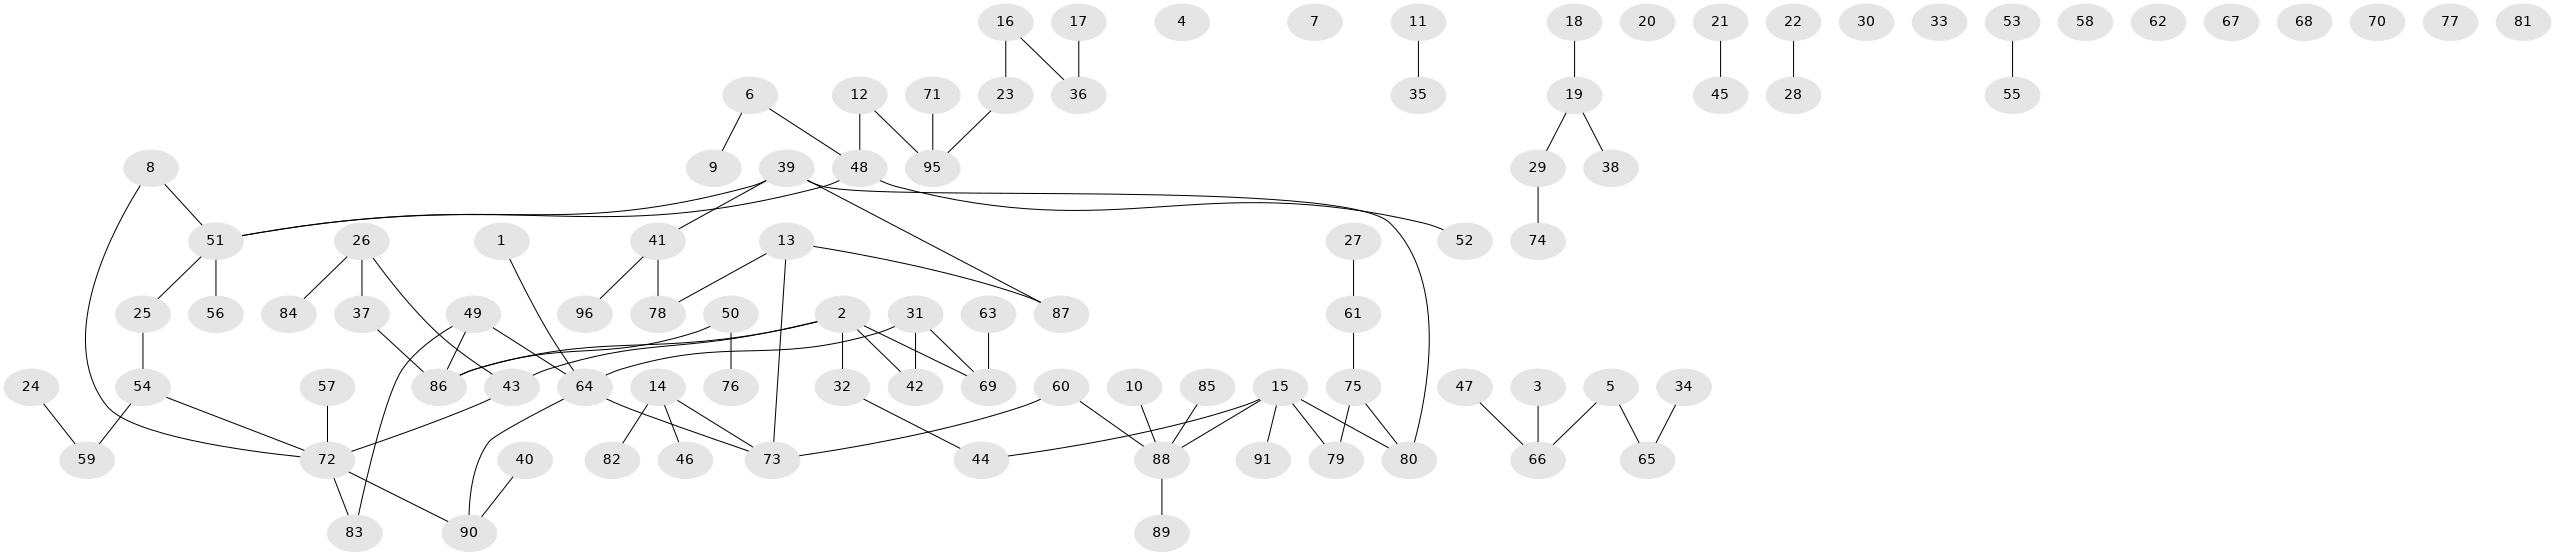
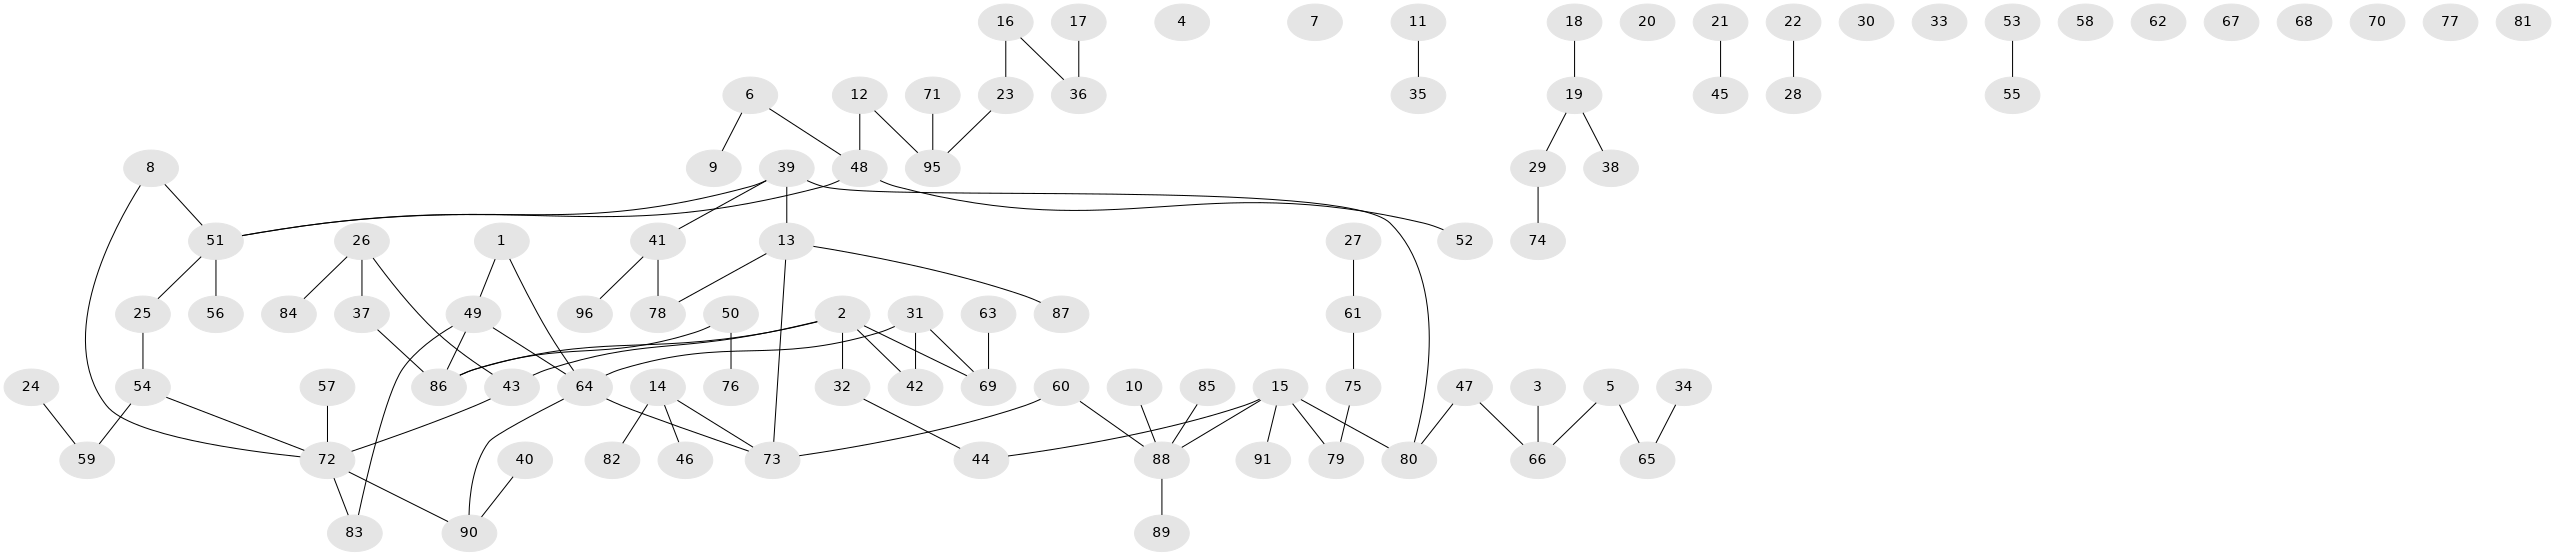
edge "39" -- "87": now "39" -- "13"
edge "1" -- "49": added
edge "75" -- "80": now "47" -- "80"
